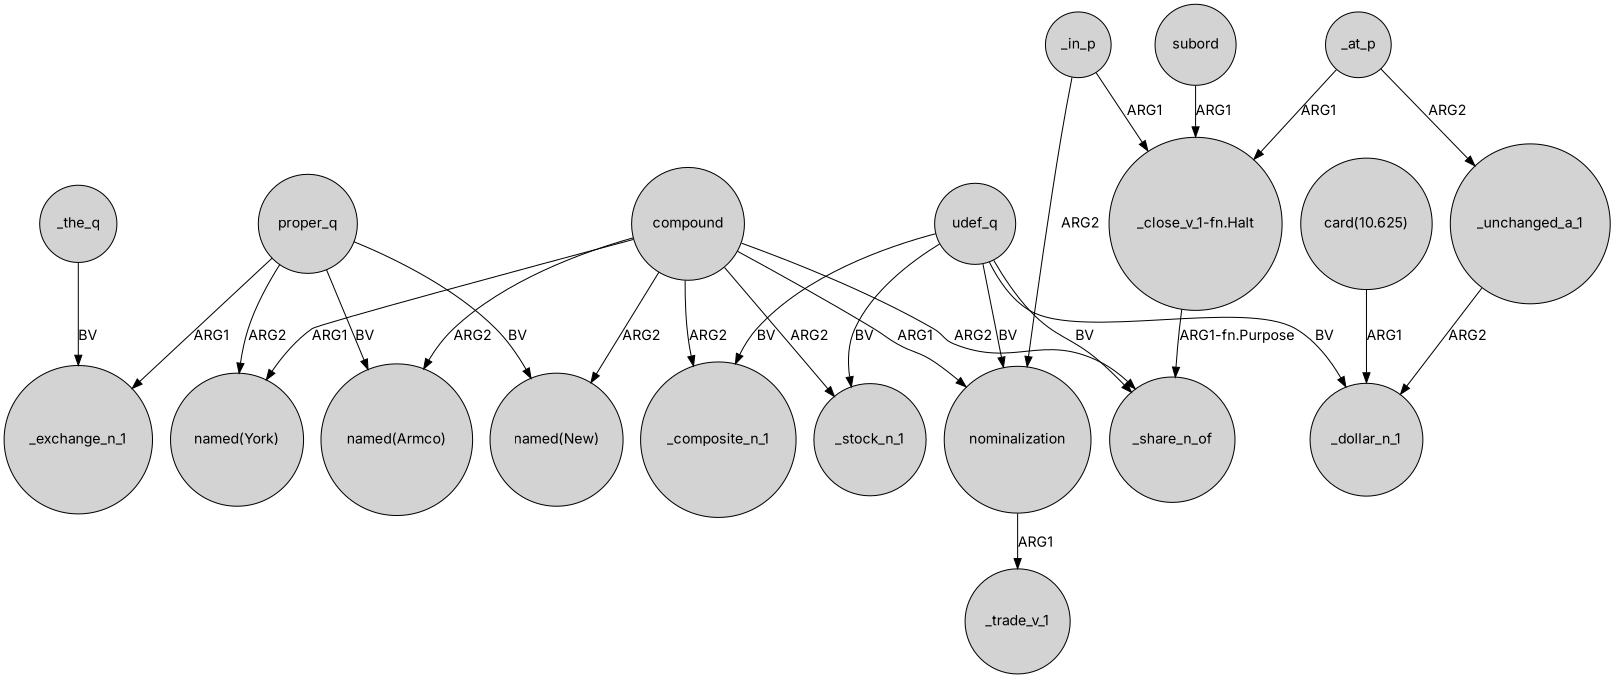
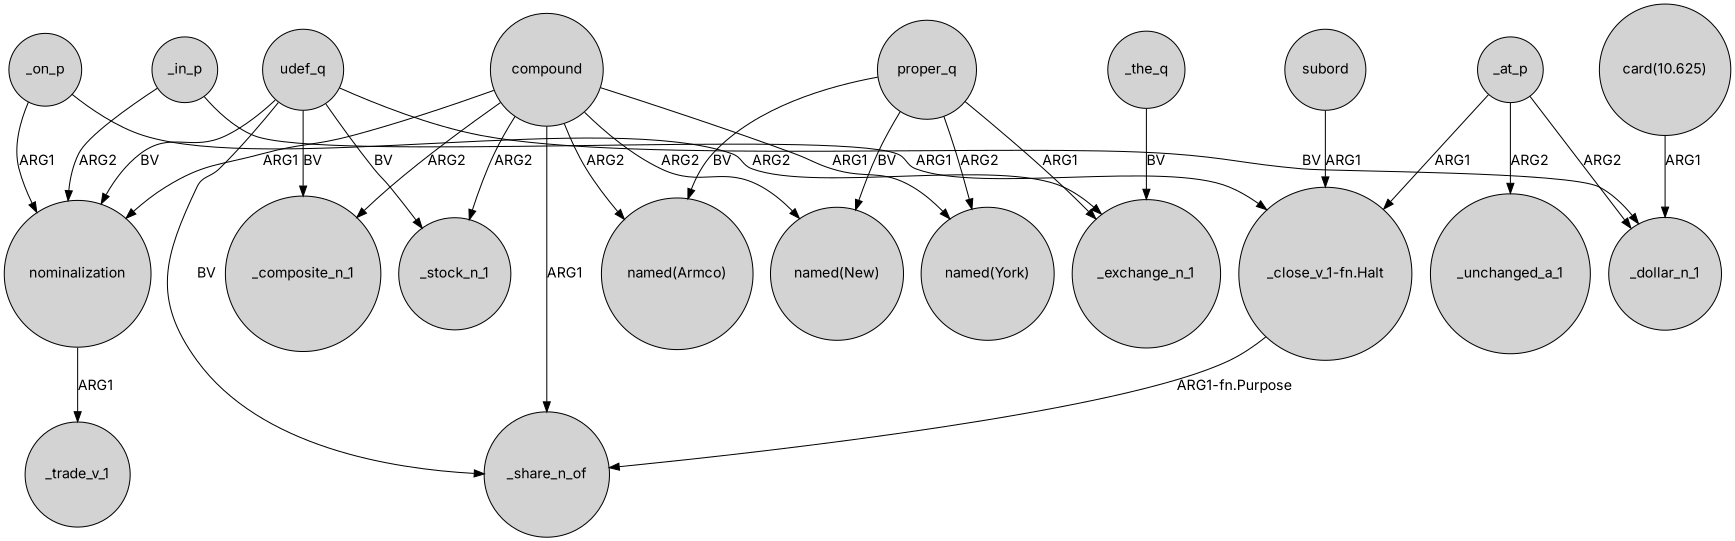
node "_on_p": added
edge "compound" -> "_share_n_of": label "ARG2" -> "ARG1"
edge "_unchanged_a_1" -> "_dollar_n_1": now "_at_p" -> "_dollar_n_1"
